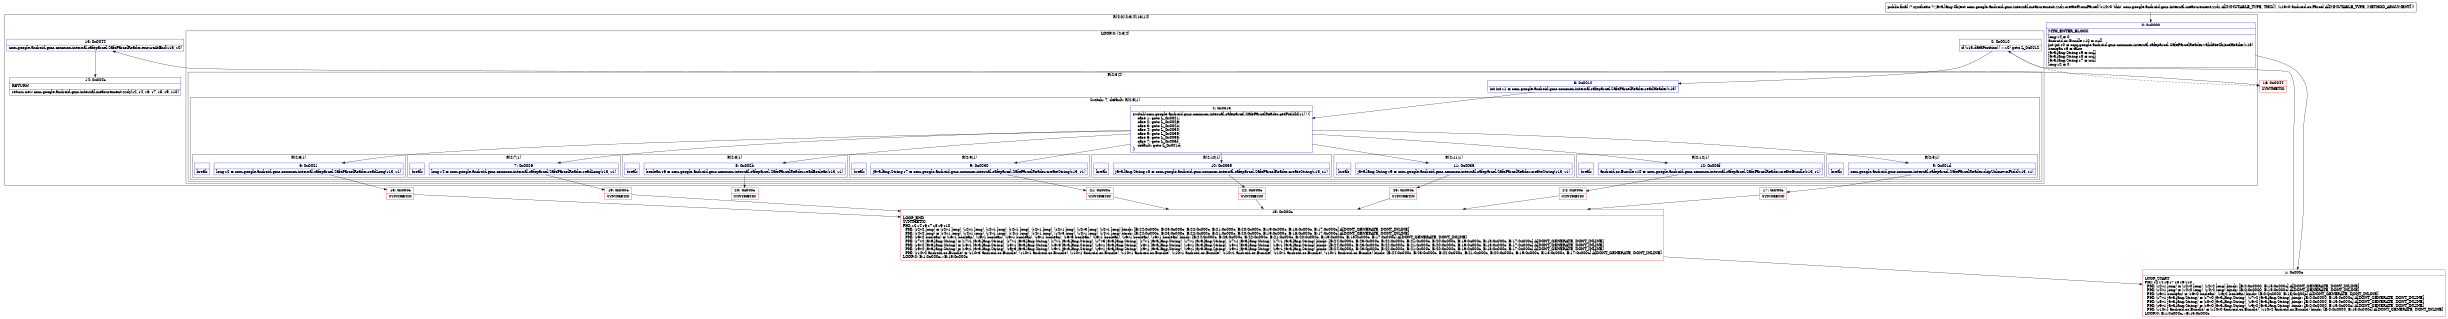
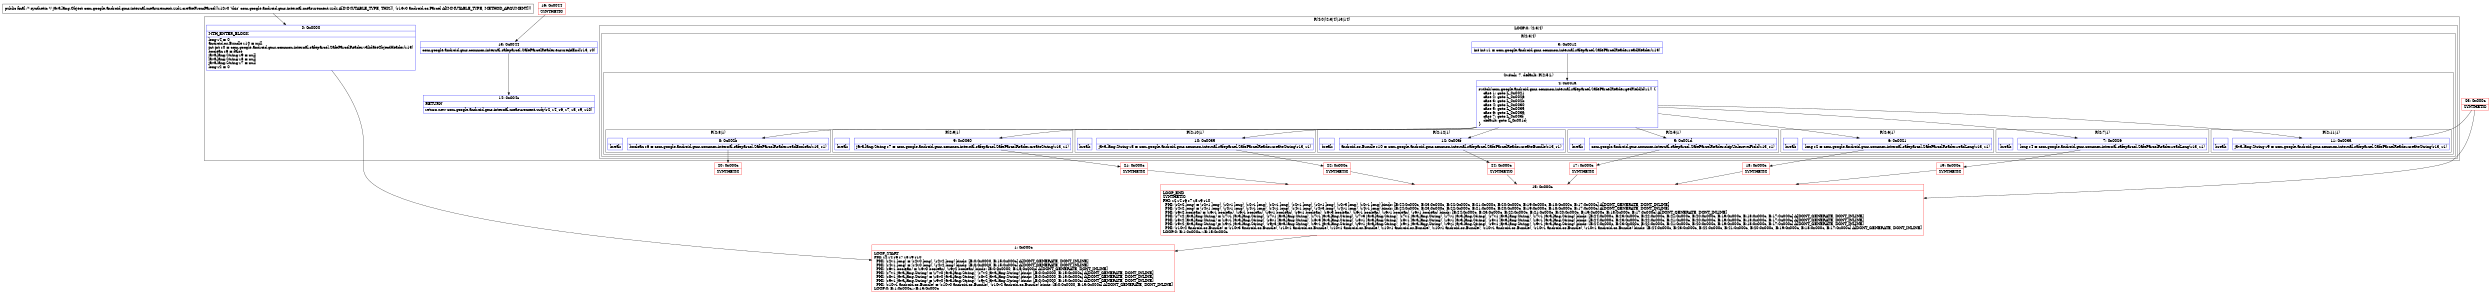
node "2: 0x0010": removed
edge "11: 0x003a" -> "23: 0x000c": reversed
